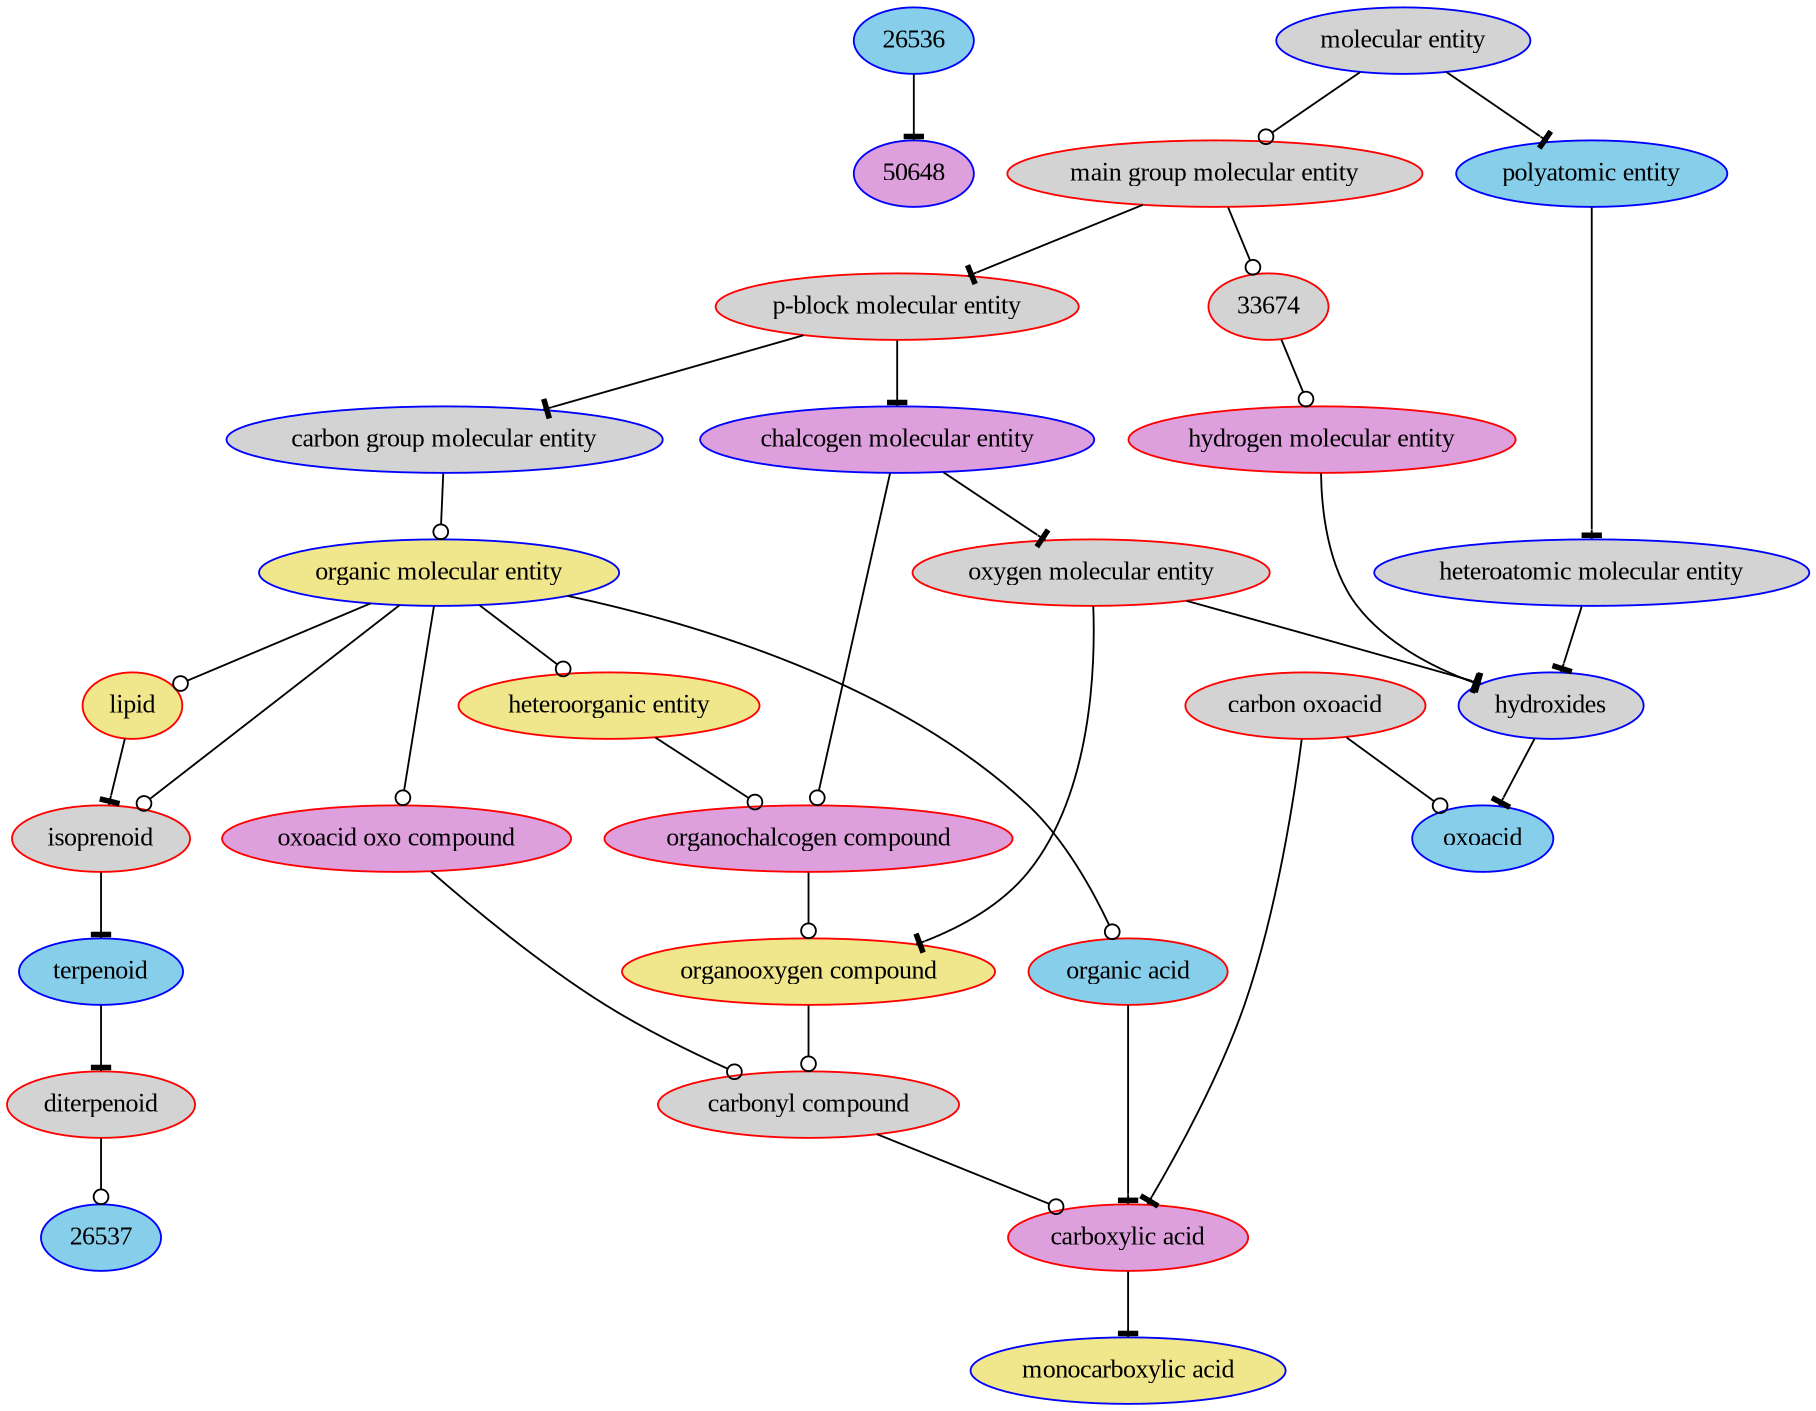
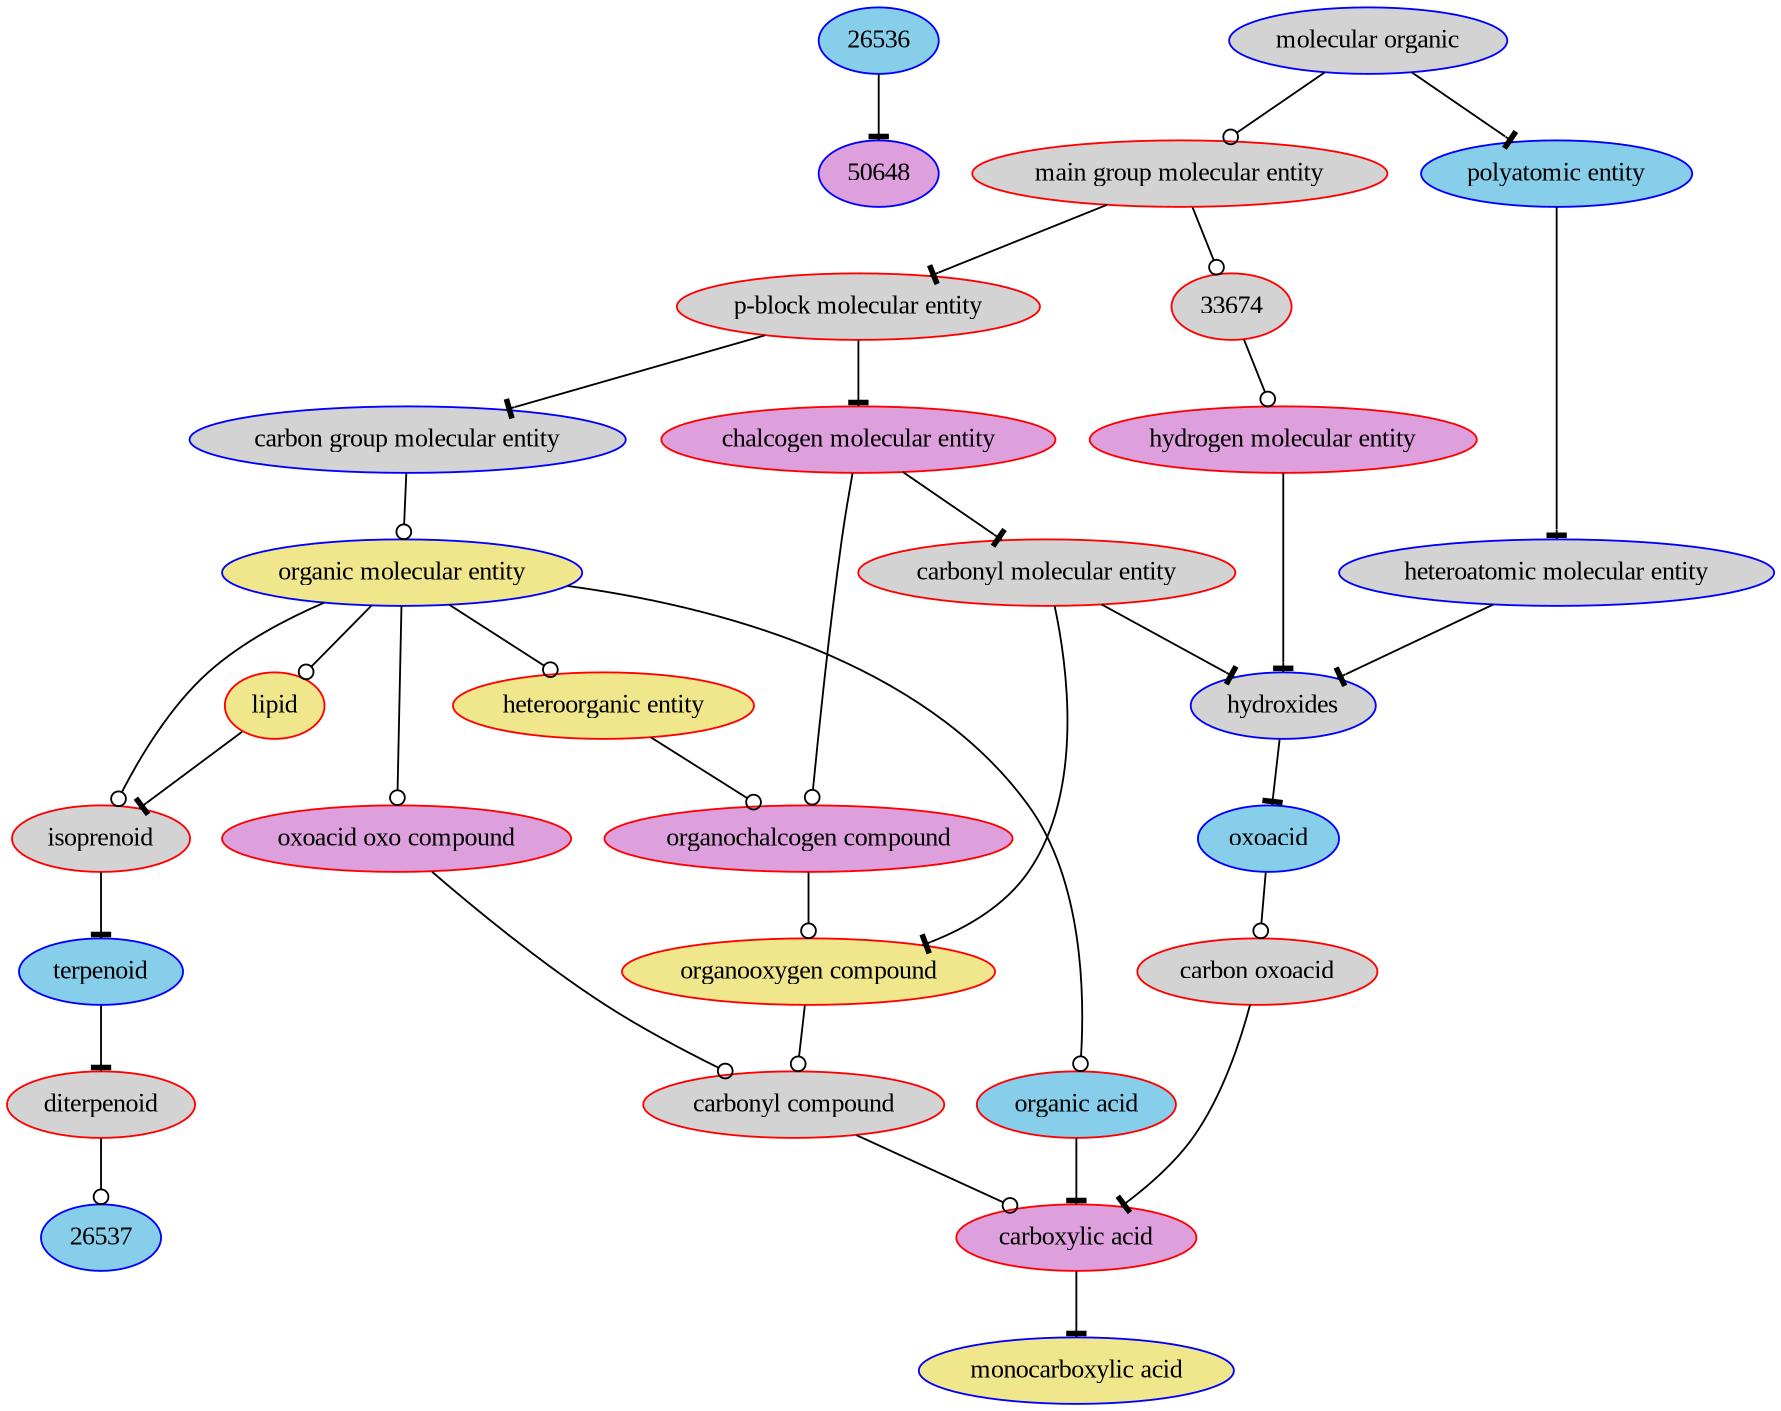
node "molecular entity": label "molecular entity" -> "molecular organic"
node "chalcogen molecular entity": color blue -> red
node "oxygen molecular entity": label "oxygen molecular entity" -> "carbonyl molecular entity"
edge "carbon oxoacid" -> "oxoacid": reversed
